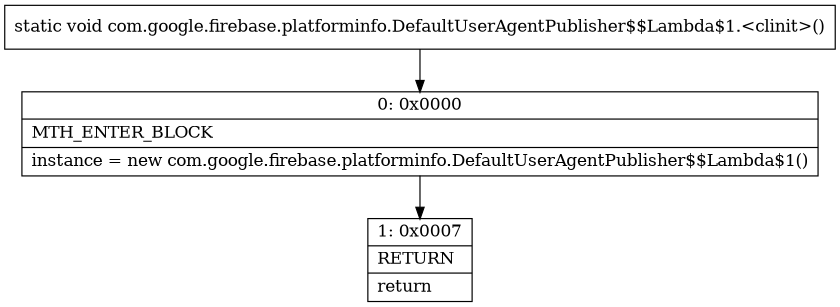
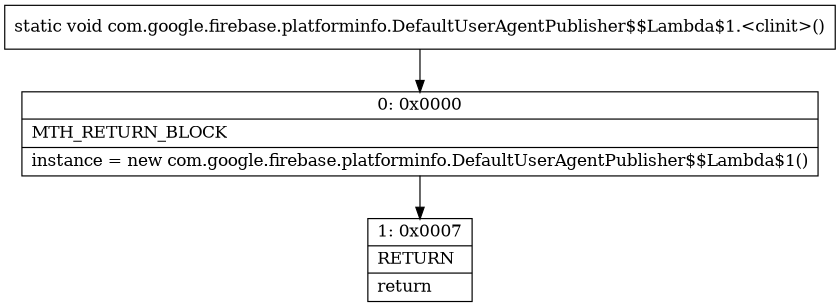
node "0: 0x0000": text "MTH_ENTER_BLOCK" -> "MTH_RETURN_BLOCK"
